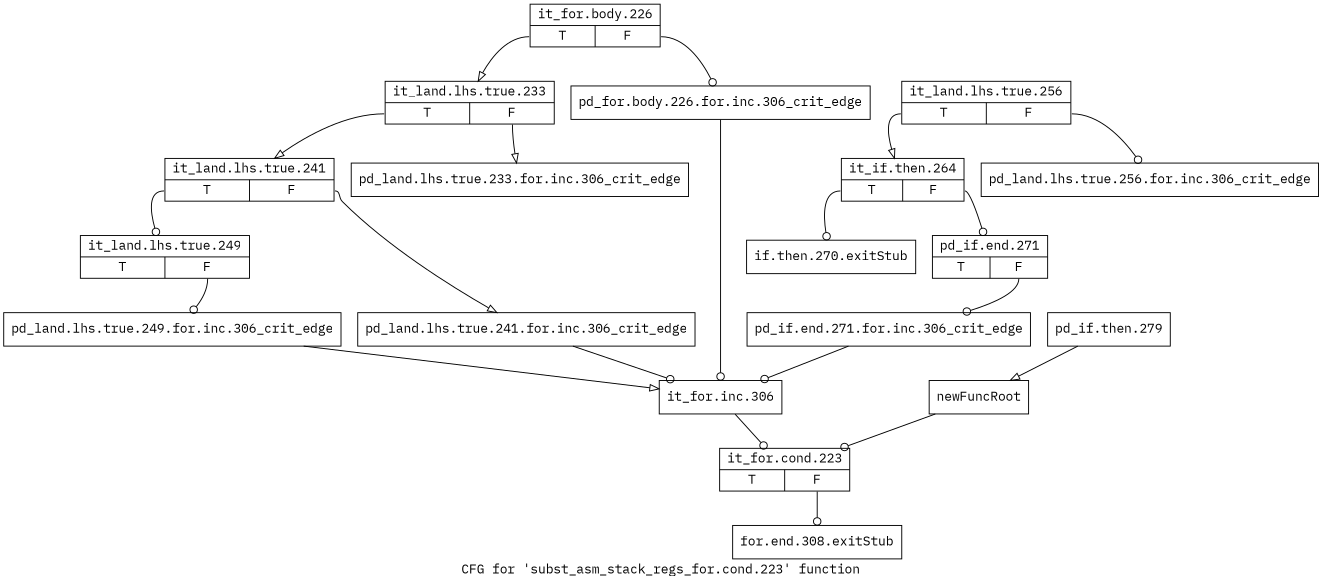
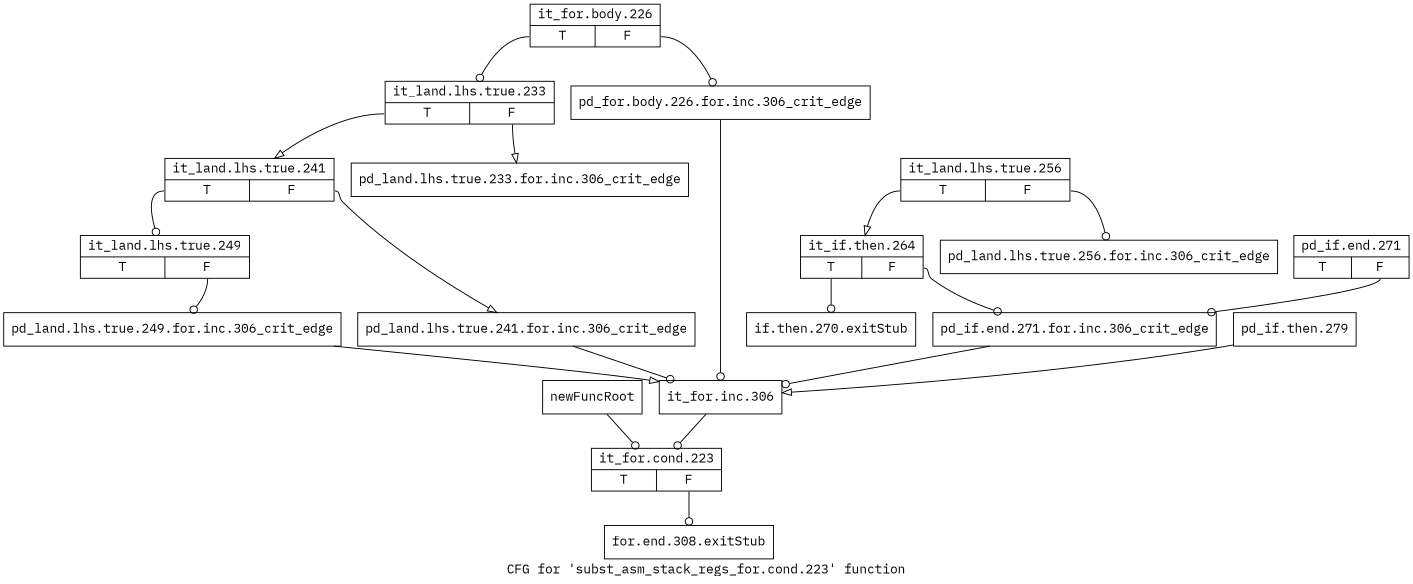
edge "it_for.body.226" -> "it_land.lhs.true.233": arrowhead onormal -> odot
edge "it_if.then.264" -> "pd_if.end.271": now "it_if.then.264" -> "pd_if.end.271.for.inc.306_crit_edge"
edge "pd_if.then.279" -> "newFuncRoot": now "pd_if.then.279" -> "it_for.inc.306"
